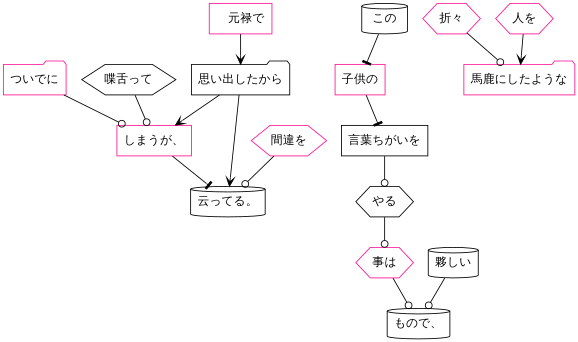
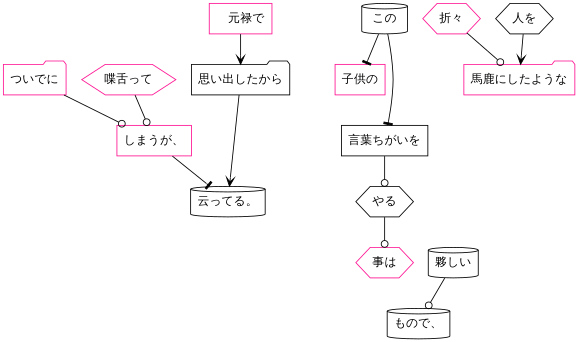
node "人を": color deeppink -> black
node "喋舌って": color black -> deeppink
edge "思い出したから" -> "しまうが、": removed
edge "子供の" -> "言葉ちがいを": now "この" -> "言葉ちがいを"
node "間違を": removed
edge "事は" -> "もので、": removed
